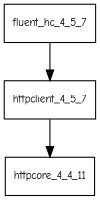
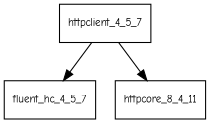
edge "fluent_hc_4_5_7" -> "httpclient_4_5_7": reversed
node "httpcore_4_4_11": label "httpcore_4_4_11" -> "httpcore_8_4_11"
